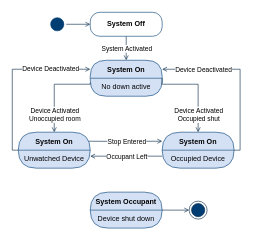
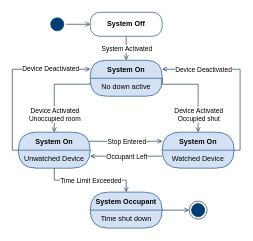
node "Occupied Device": label "Occupied Device" -> "Watched Device"
edge "Unwatched Device" -> "System Occupant": added, label "Time Limit Exceeded"
node "Device shut down": label "Device shut down" -> "Time shut down"
